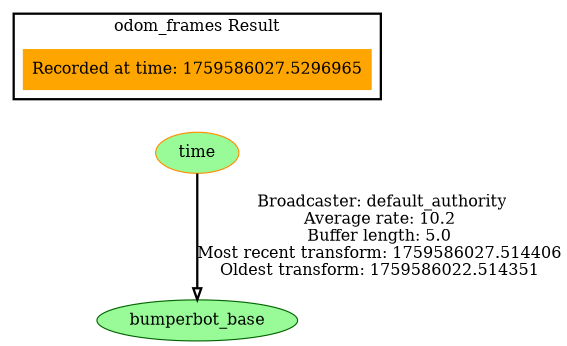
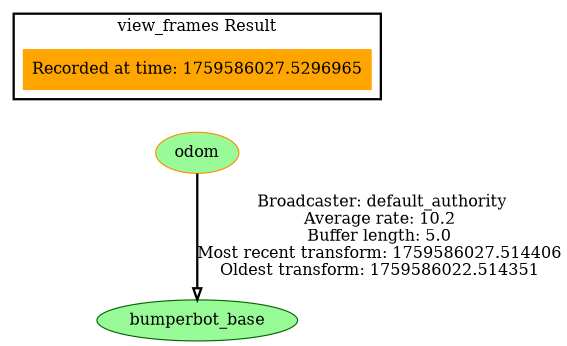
cluster "odom_frames Result": label "odom_frames Result" -> "view_frames Result"
node "time": label "time" -> "odom"
